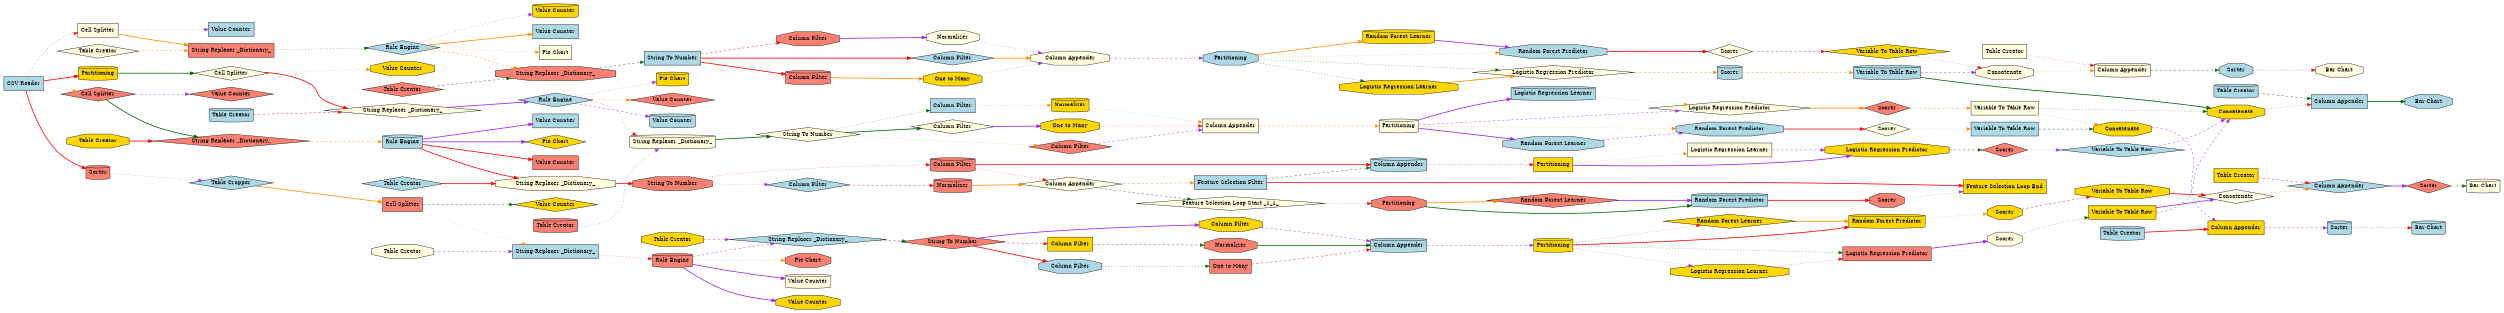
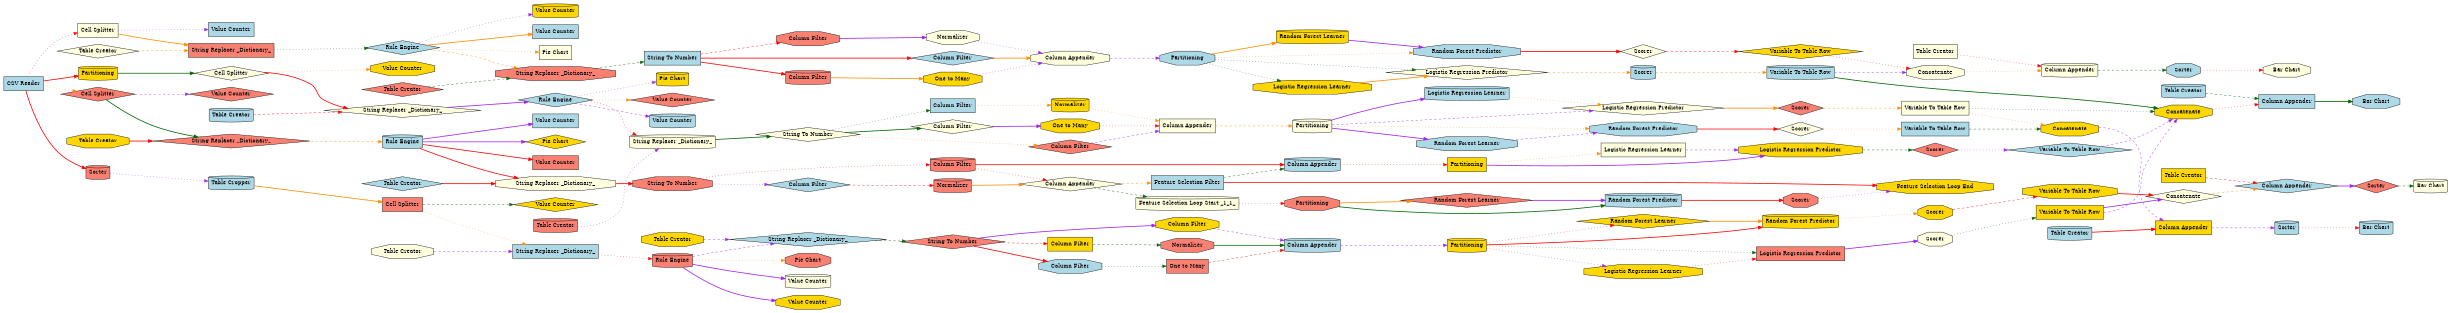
node "Table Cropper": shape diamond -> cylinder
node "Feature Selection Loop End": shape box -> octagon
node "Feature Selection Loop Start _1_1_": shape diamond -> cylinder
